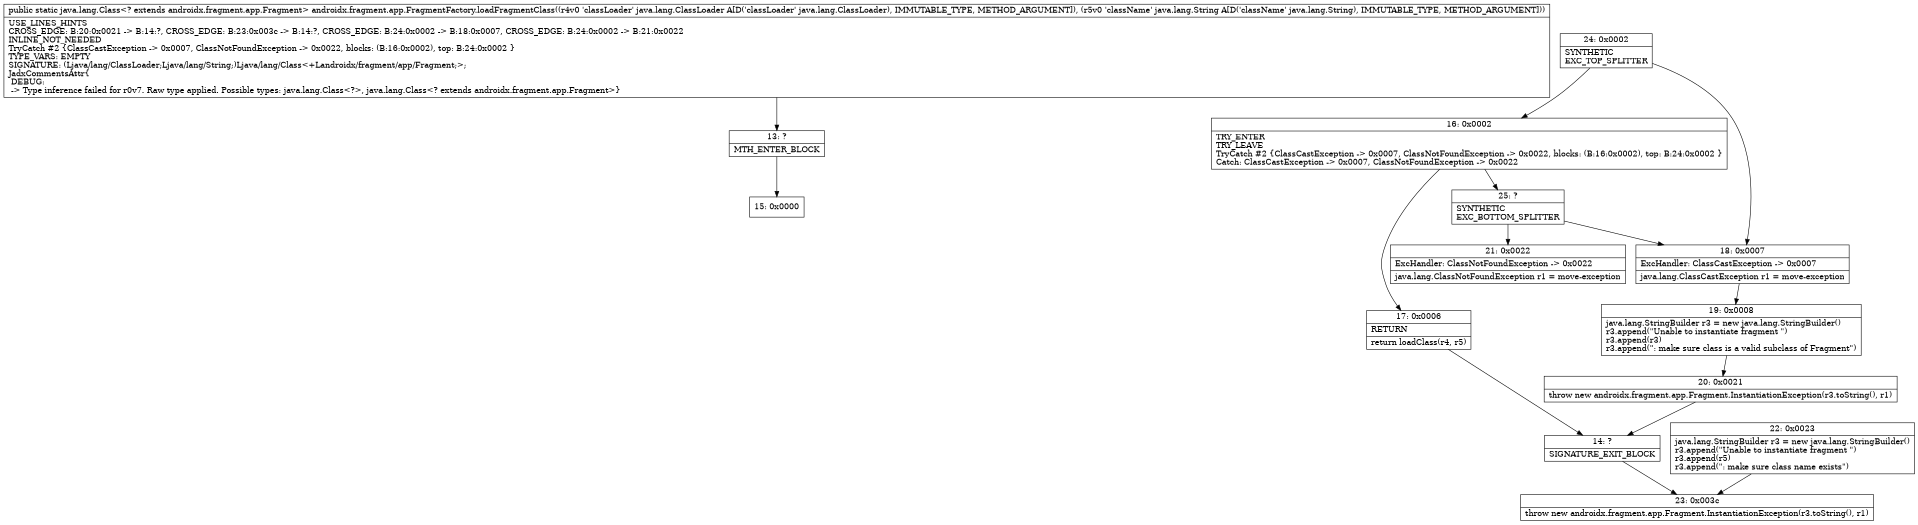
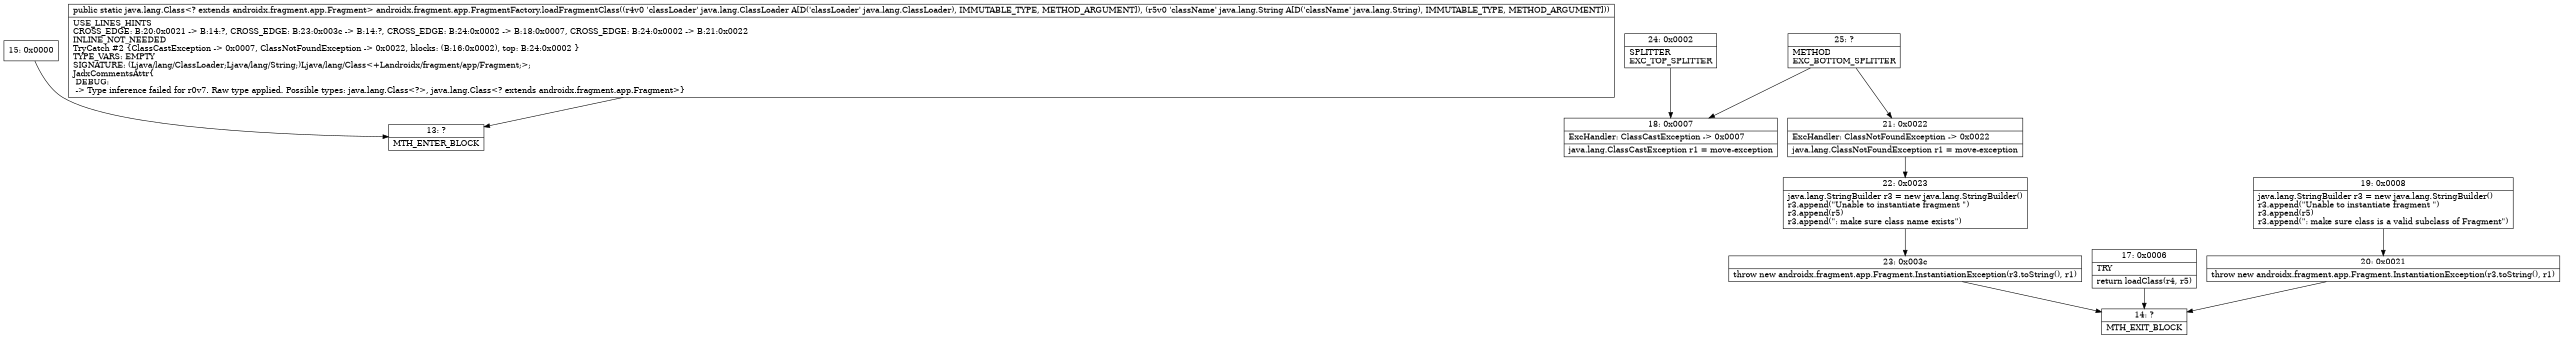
node "24: 0x0002": text "SYNTHETIC" -> "SPLITTER"
node "16: 0x0002": removed
edge "21: 0x0022" -> "22: 0x0023": added
edge "13: ?" -> "15: 0x0000": reversed
node "25: ?": text "SYNTHETIC" -> "METHOD"
edge "18: 0x0007" -> "19: 0x0008": removed
node "17: 0x0006": text "RETURN" -> "TRY"
node "19: 0x0008": text "r3.append(r3)" -> "r3.append(r5)"
node "14: ?": text "SIGNATURE_EXIT_BLOCK" -> "MTH_EXIT_BLOCK"
edge "14: ?" -> "23: 0x003c": reversed
